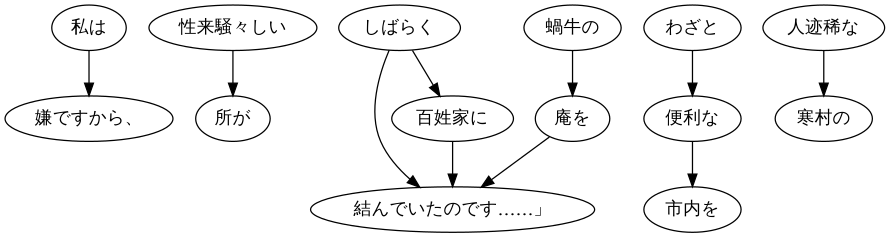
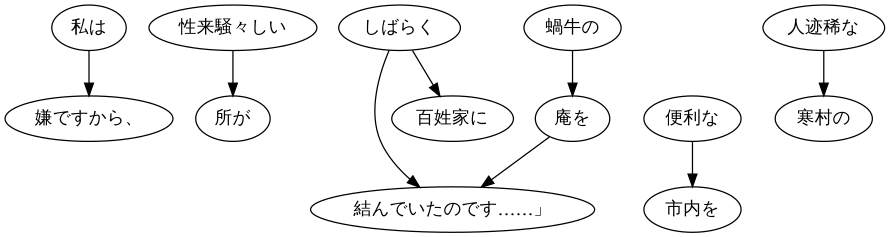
node "わざと": removed
edge "百姓家に" -> "結んでいたのです……」": removed
